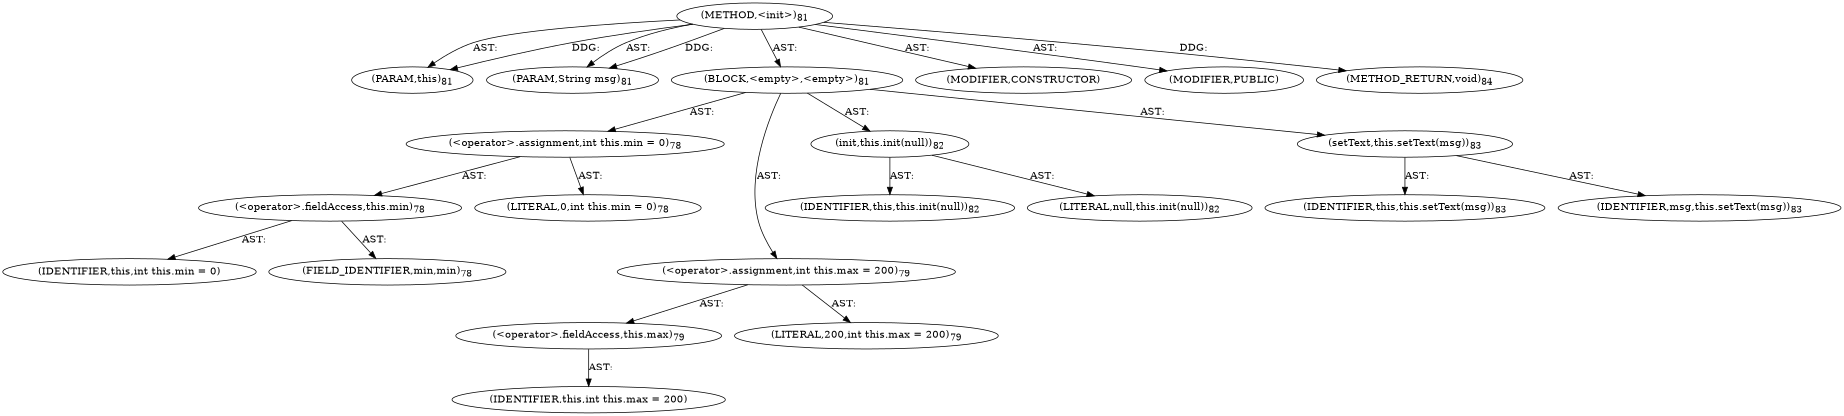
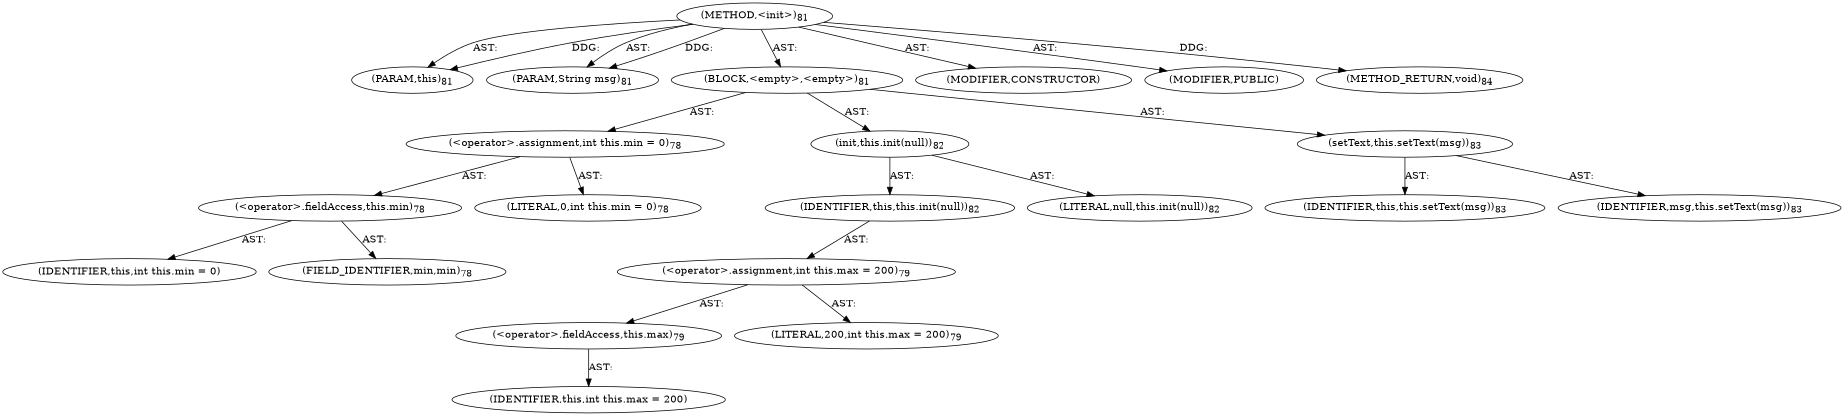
edge "(BLOCK,<empty>,<empty>)" -> "(<operator>.assignment,int this.max = 200)": now "(IDENTIFIER,this,this.init(null))" -> "(<operator>.assignment,int this.max = 200)"
